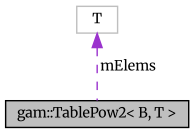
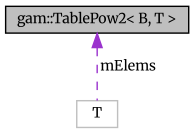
edge "gam::TablePow2< B, T >" -> "T": reversed
